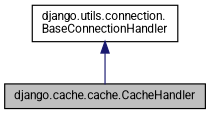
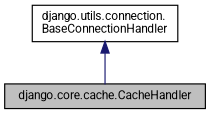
node "django.cache.cache.CacheHandler": label "django.cache.cache.CacheHandler" -> "django.core.cache.CacheHandler"
